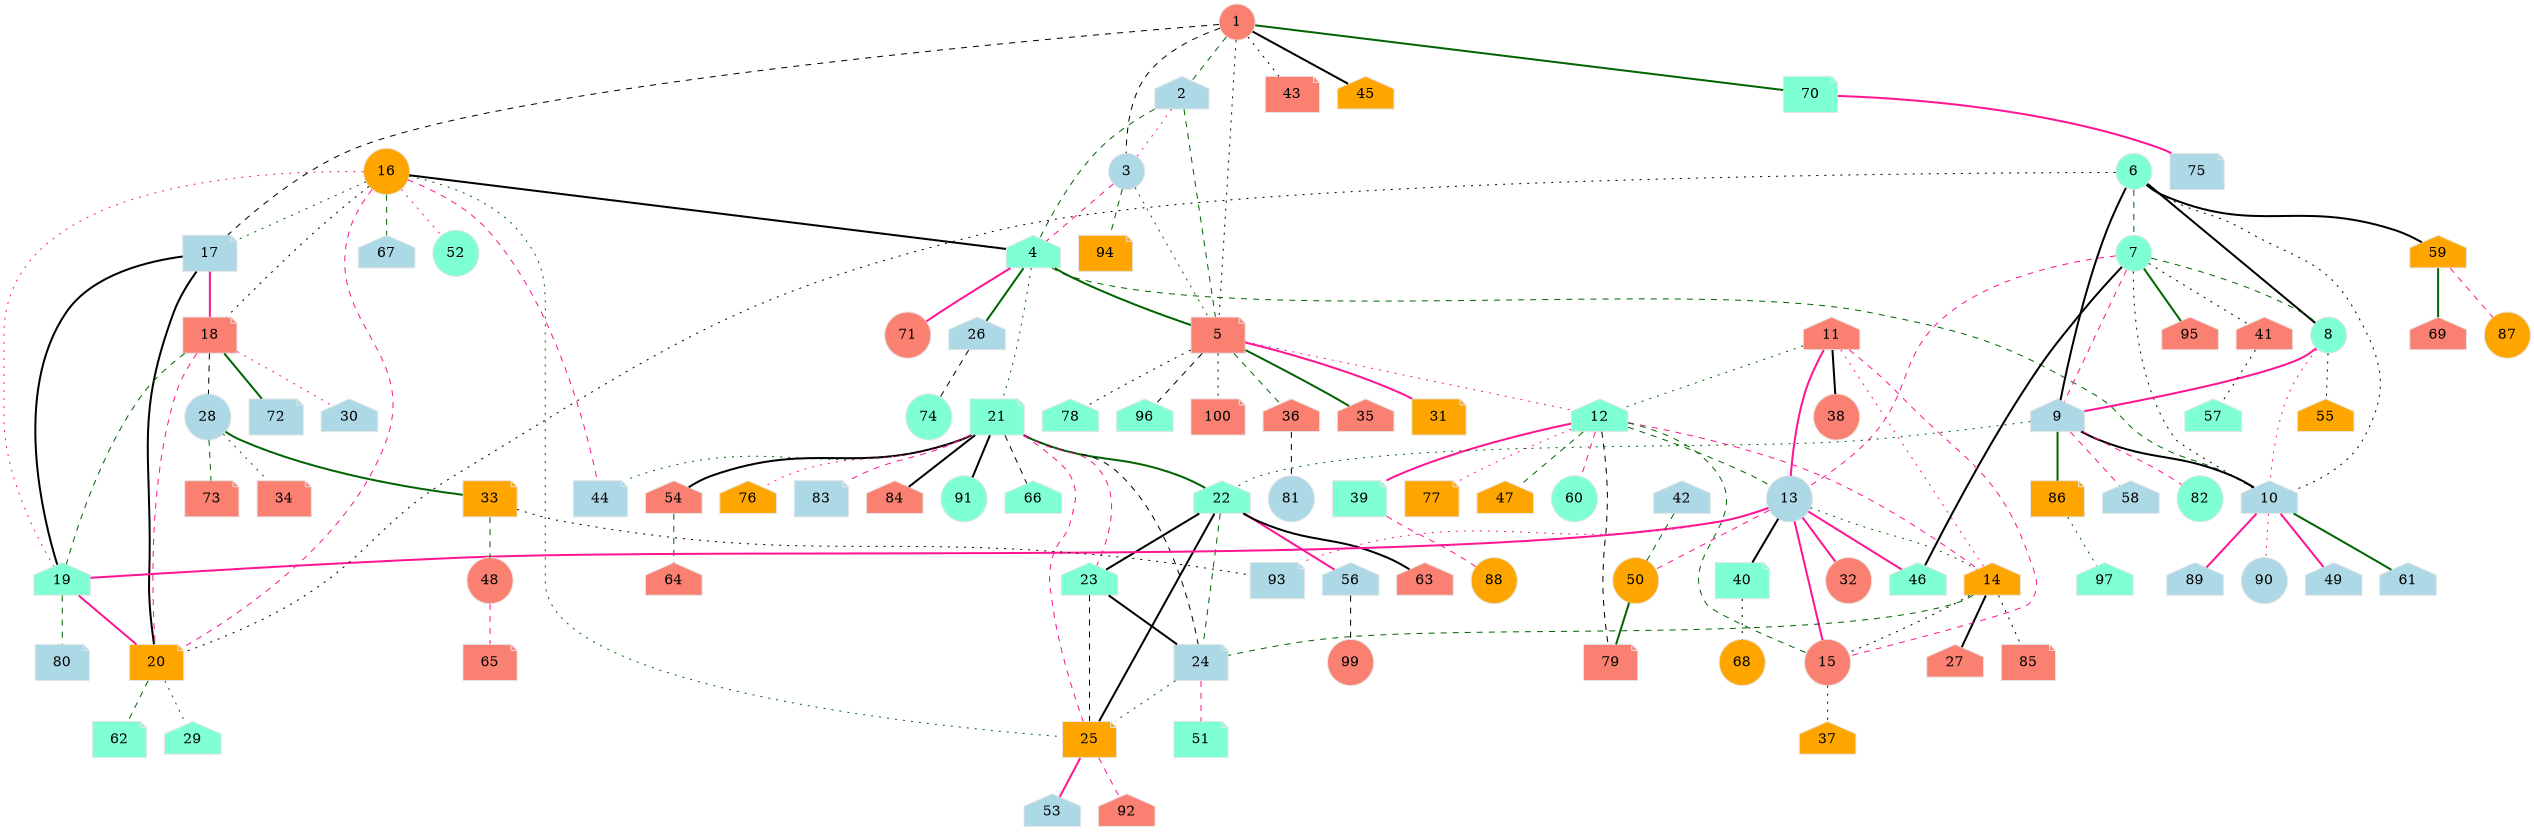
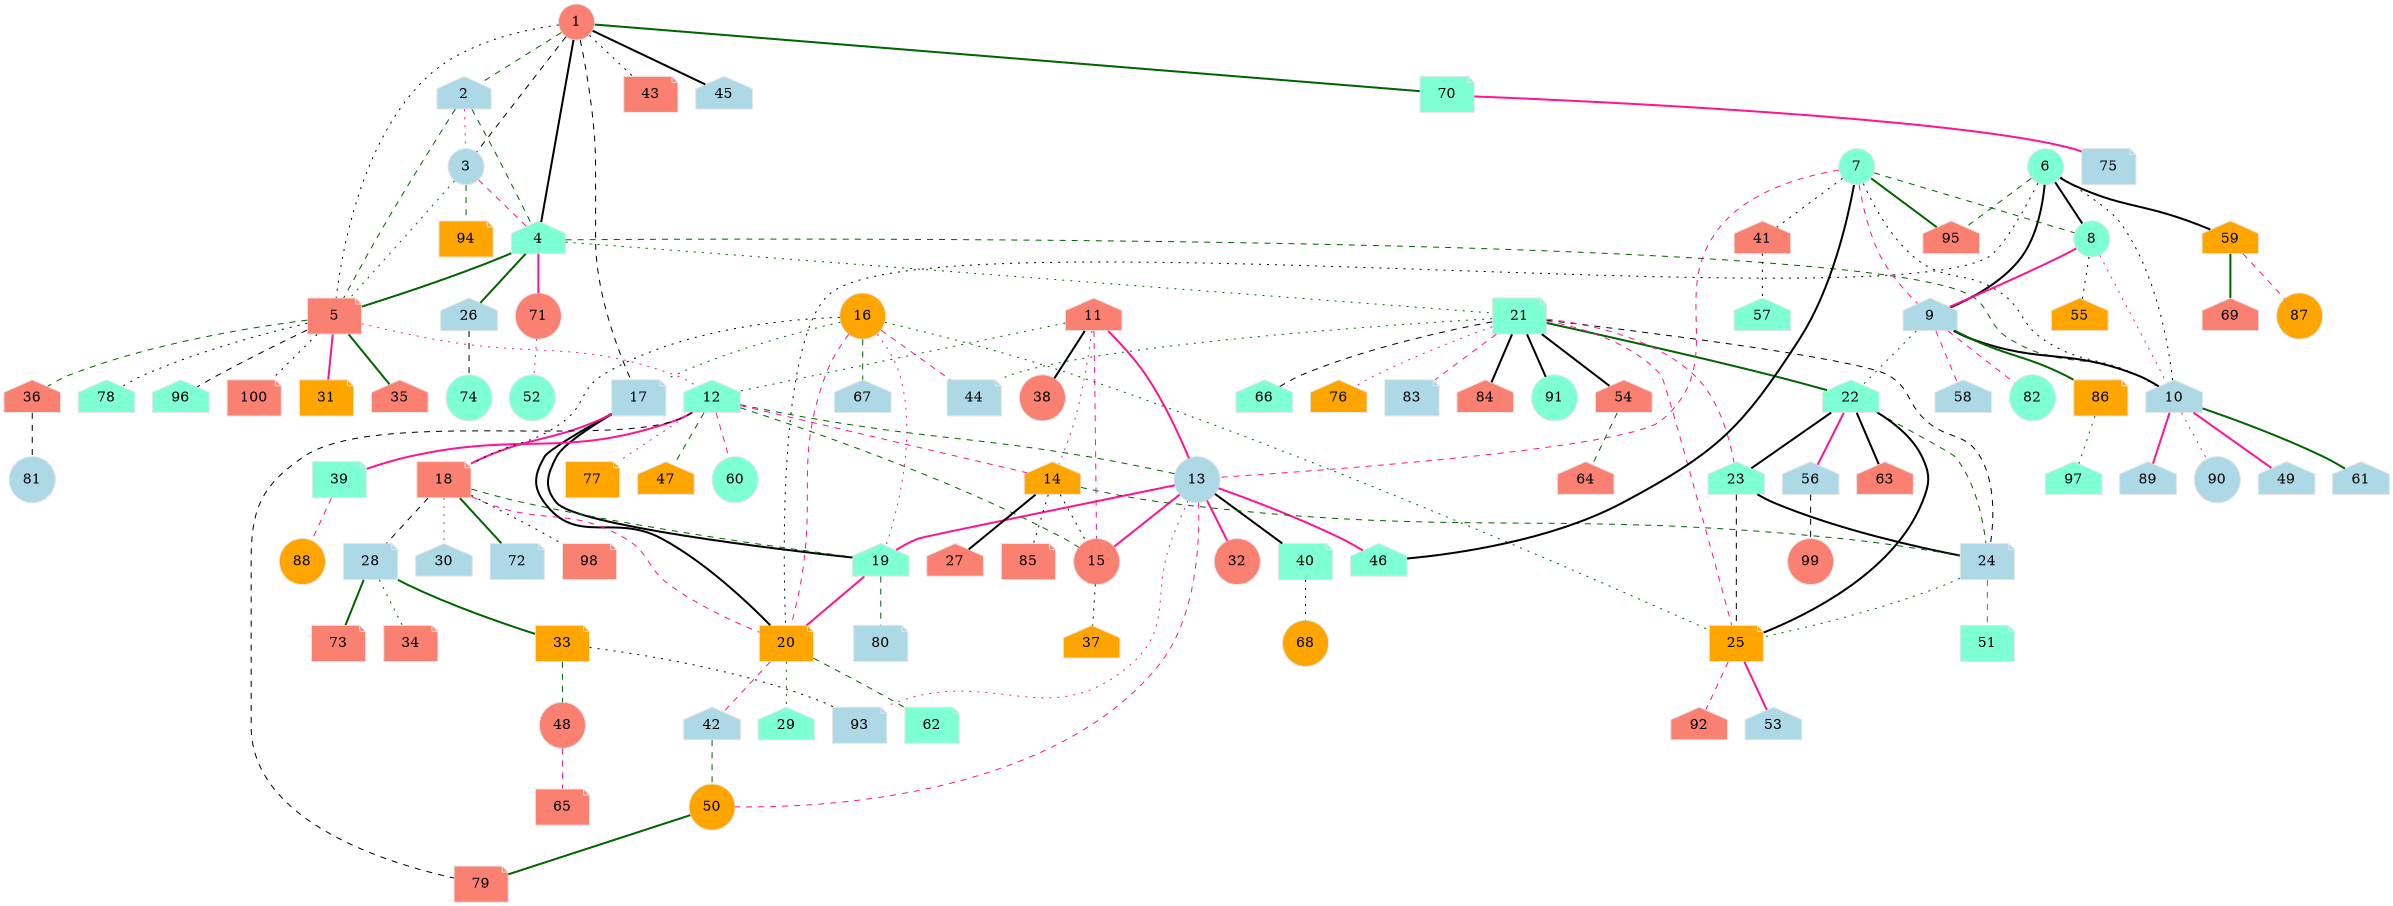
node "45": fillcolor orange -> lightblue
edge "16" -- "52": now "71" -- "52"
edge "16" -- "4": now "1" -- "4"
edge "6" -- "7": now "6" -- "95"
node "28": shape circle -> note
edge "28" -- "73": style dashed -> bold
edge "13" -- "14": removed
node "98": added
edge "20" -- "42": added
